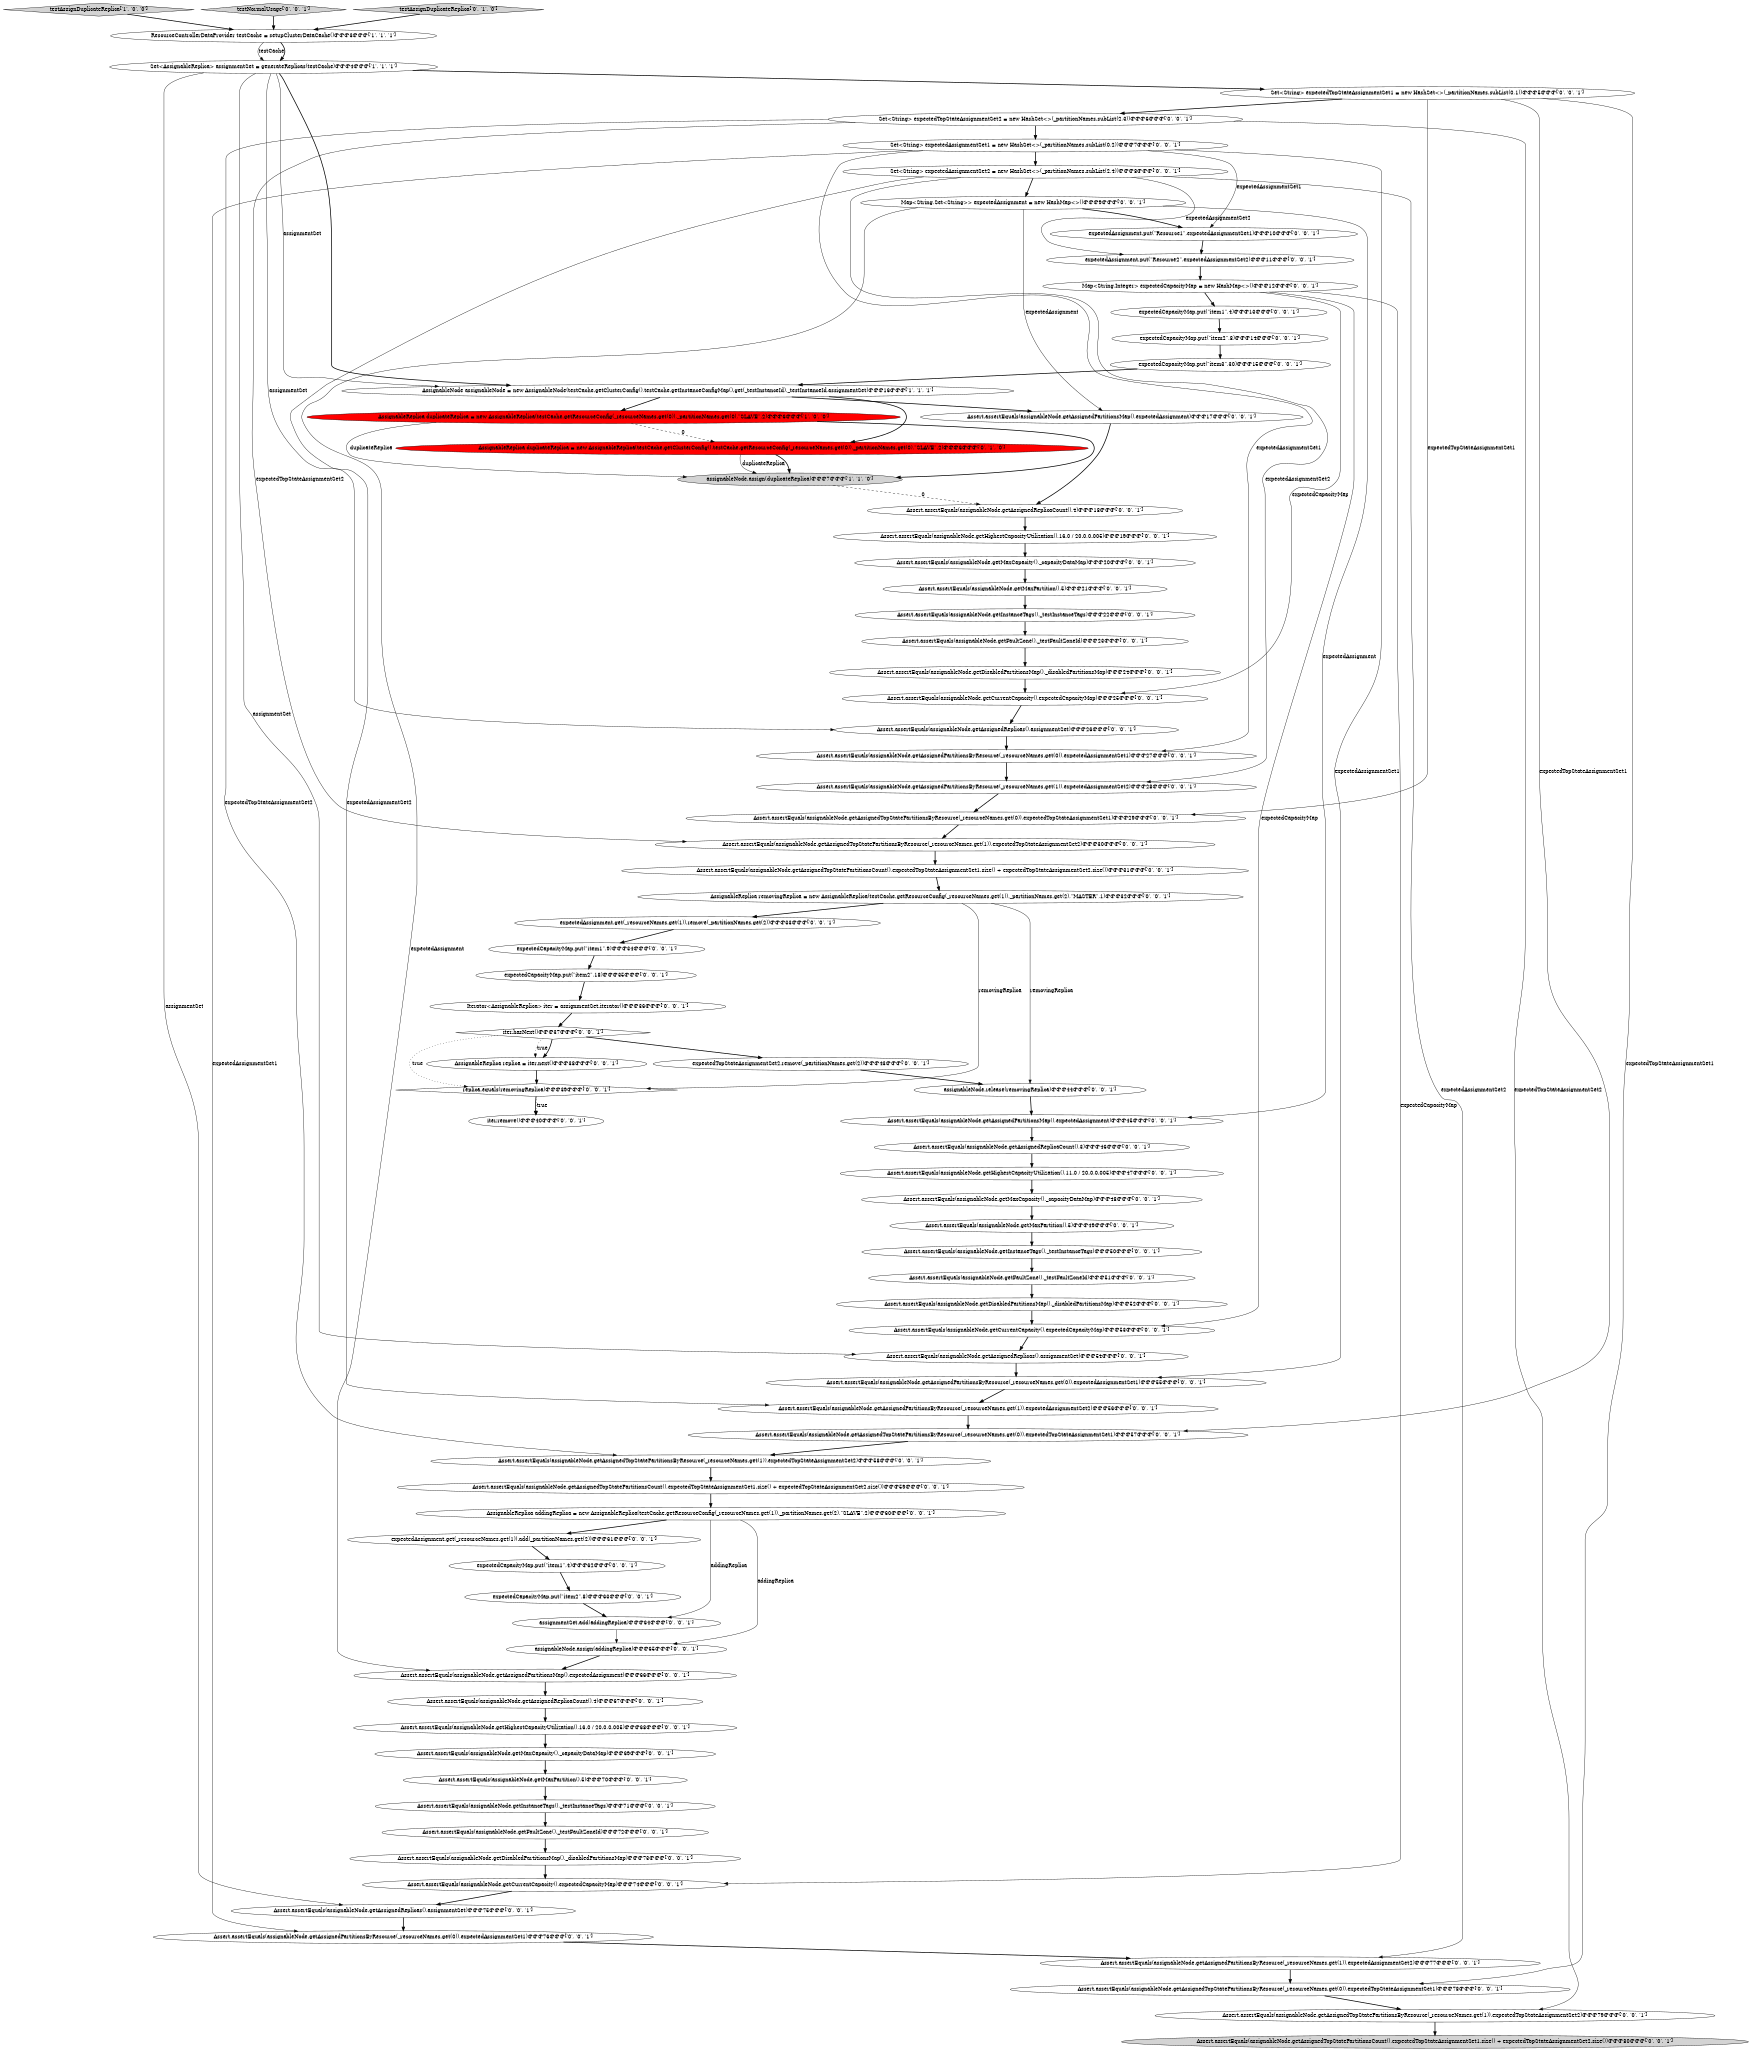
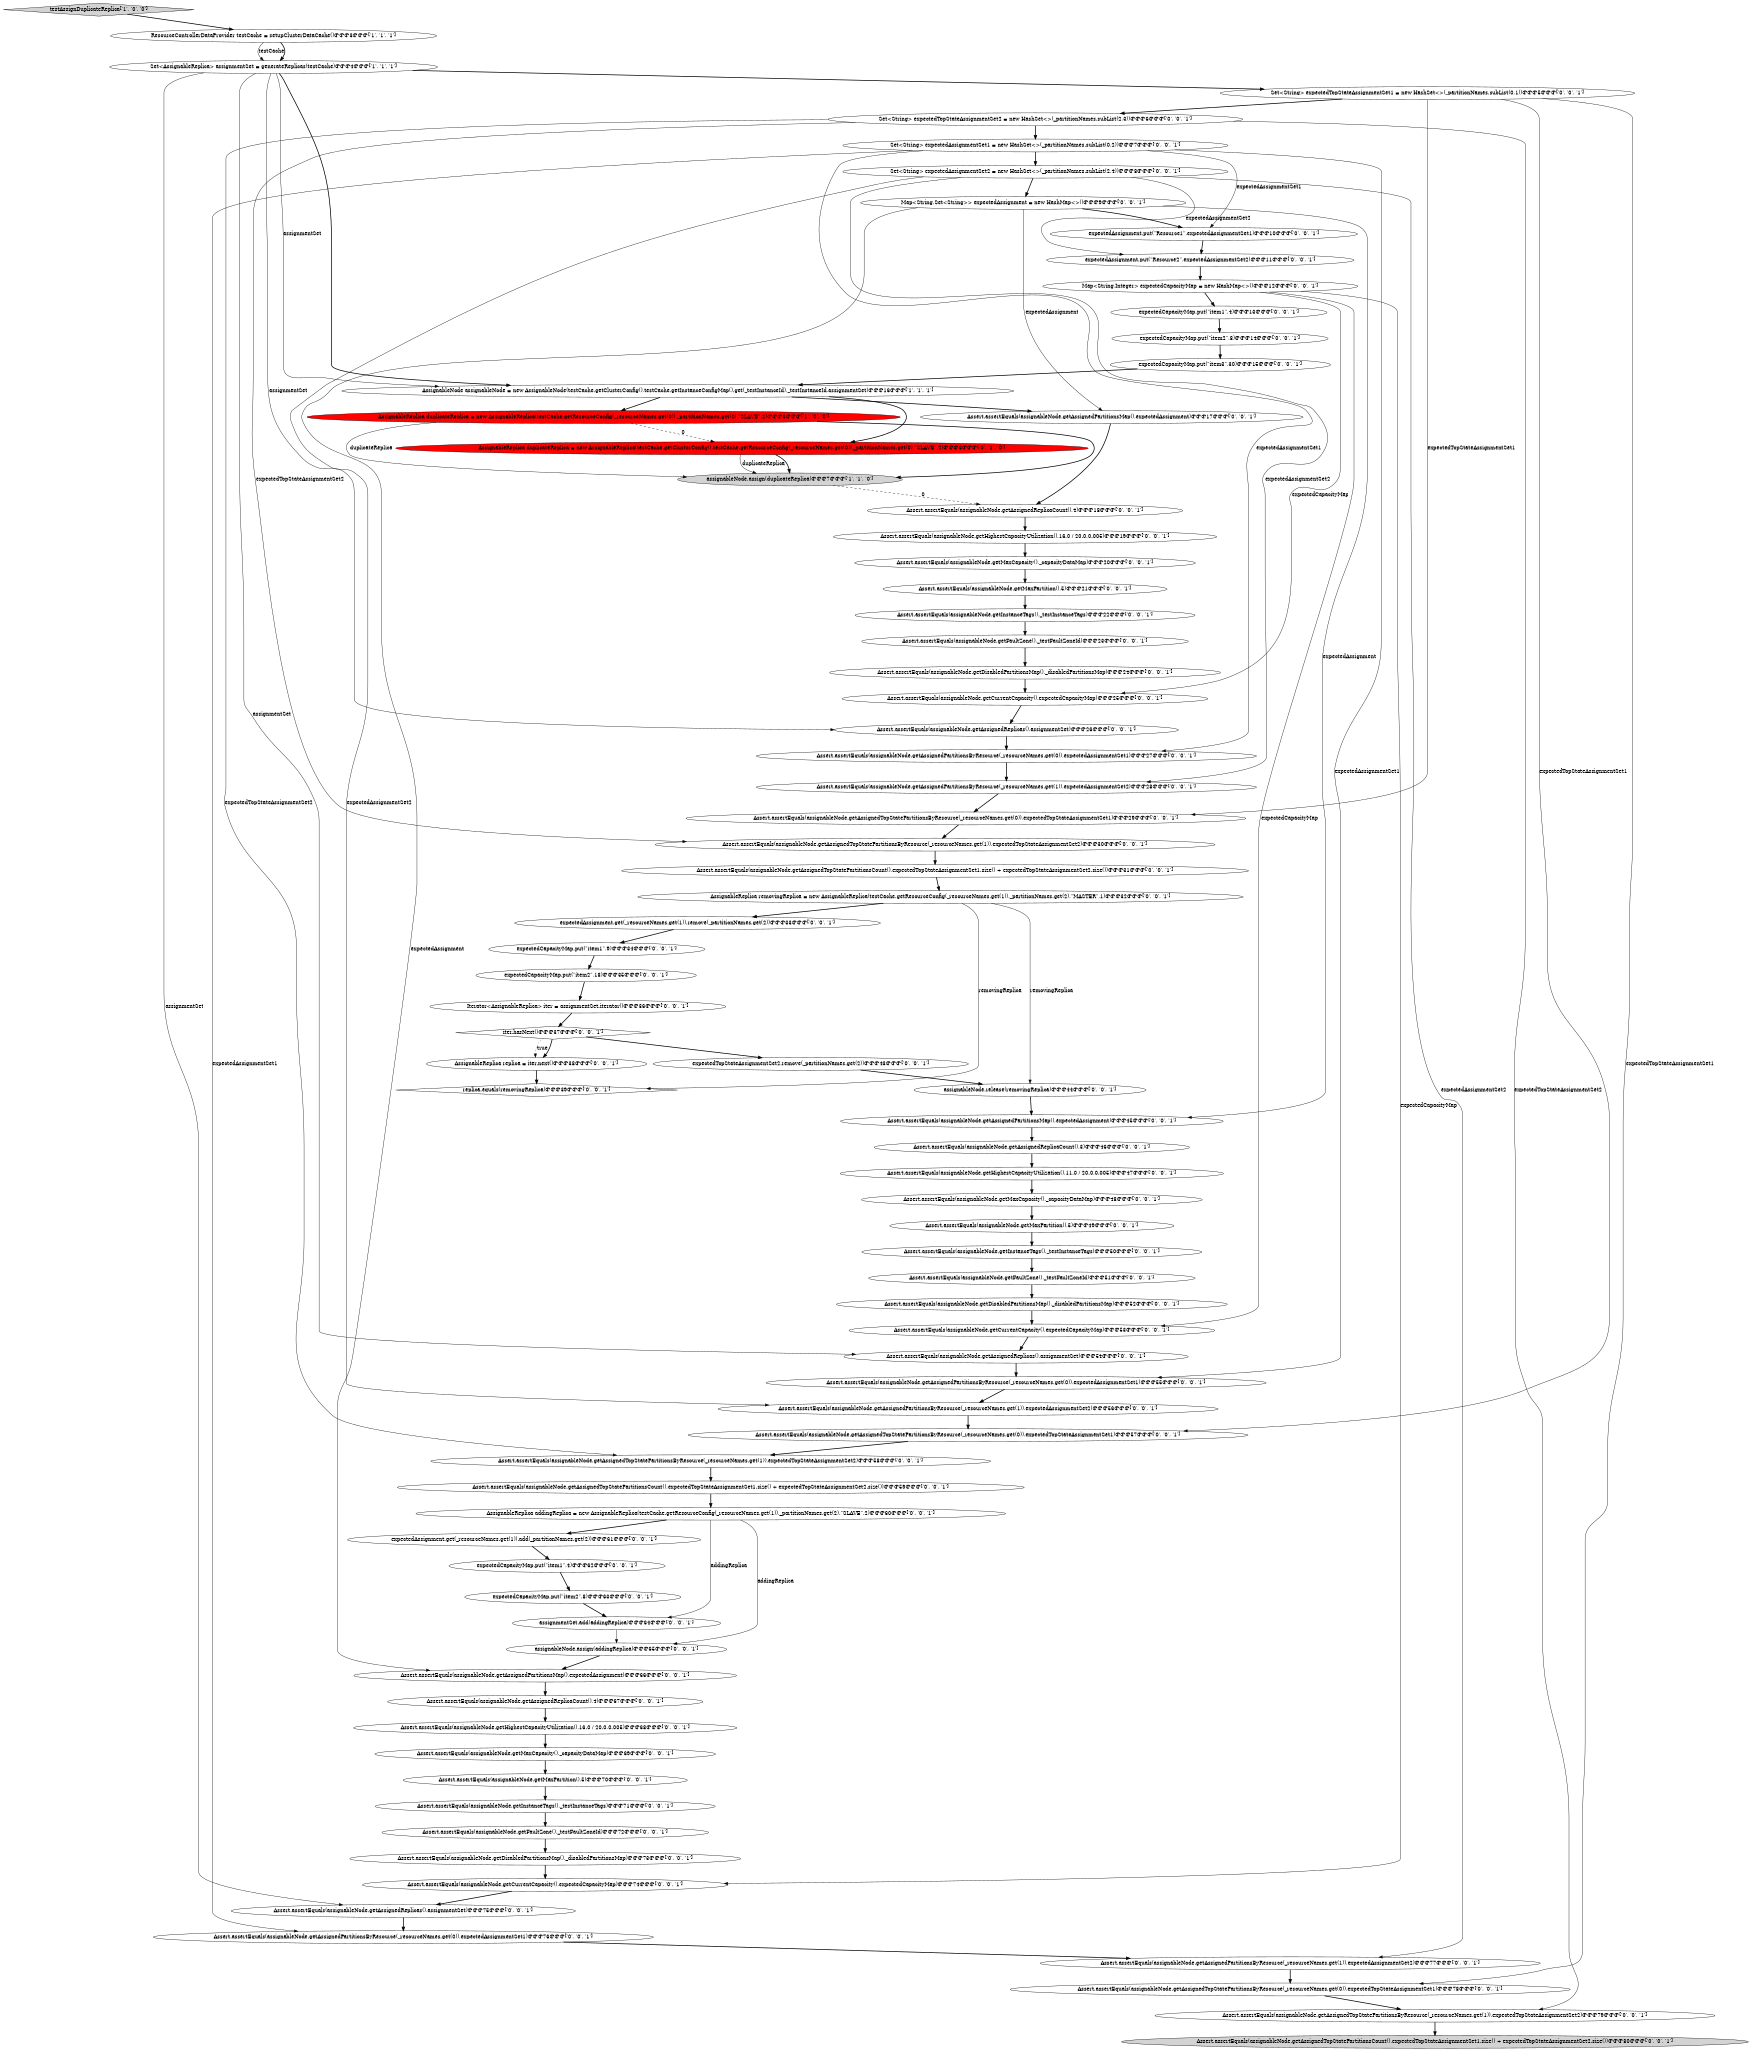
node "testNormalUsage['0', '0', '1']": removed
node "testAssignDuplicateReplica['0', '1', '0']": removed
edge "iter.hasNext()@@@37@@@['0', '0', '1']" -> "replica.equals(removingReplica)@@@39@@@['0', '0', '1']": removed, label "true"
node "iter.remove()@@@40@@@['0', '0', '1']": removed
